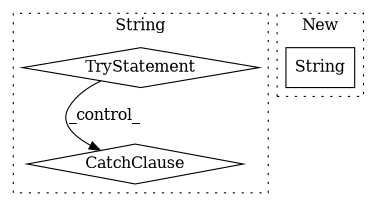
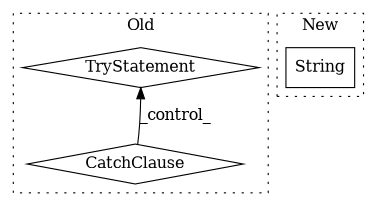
cluster "String": label "String" -> "Old"
edge "TryStatement" -> "CatchClause": reversed
